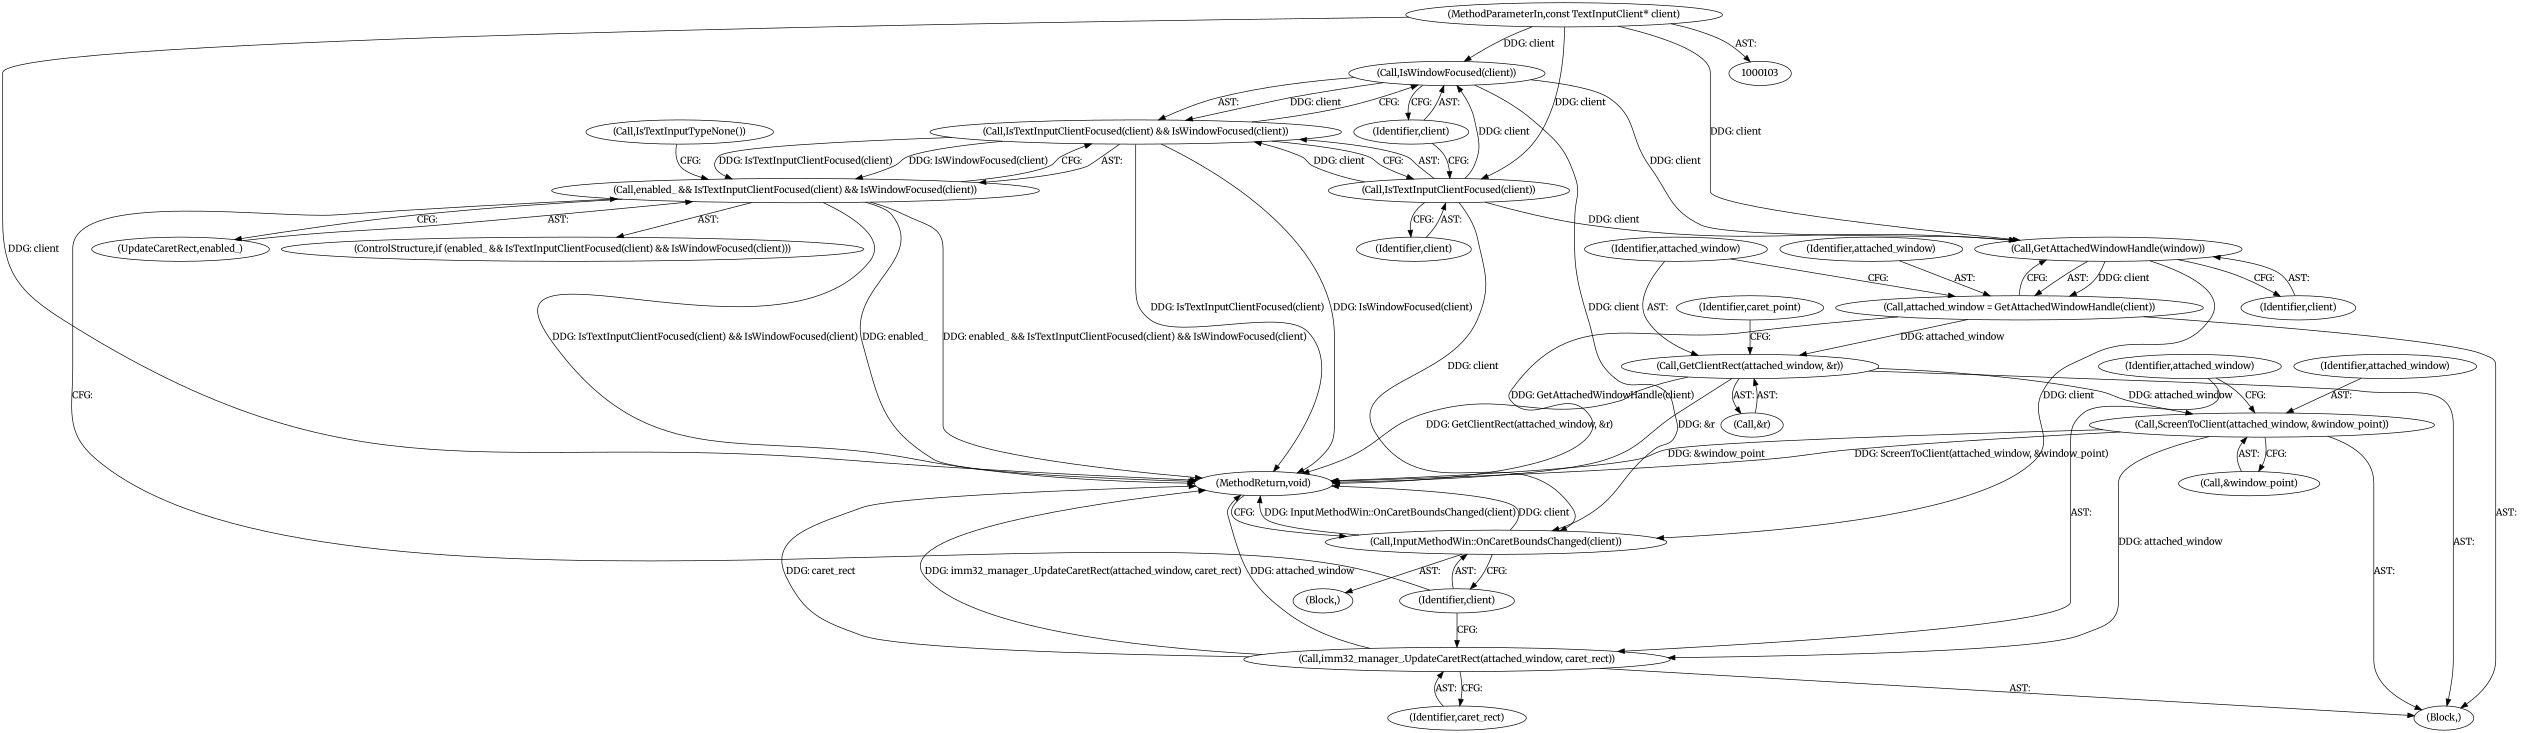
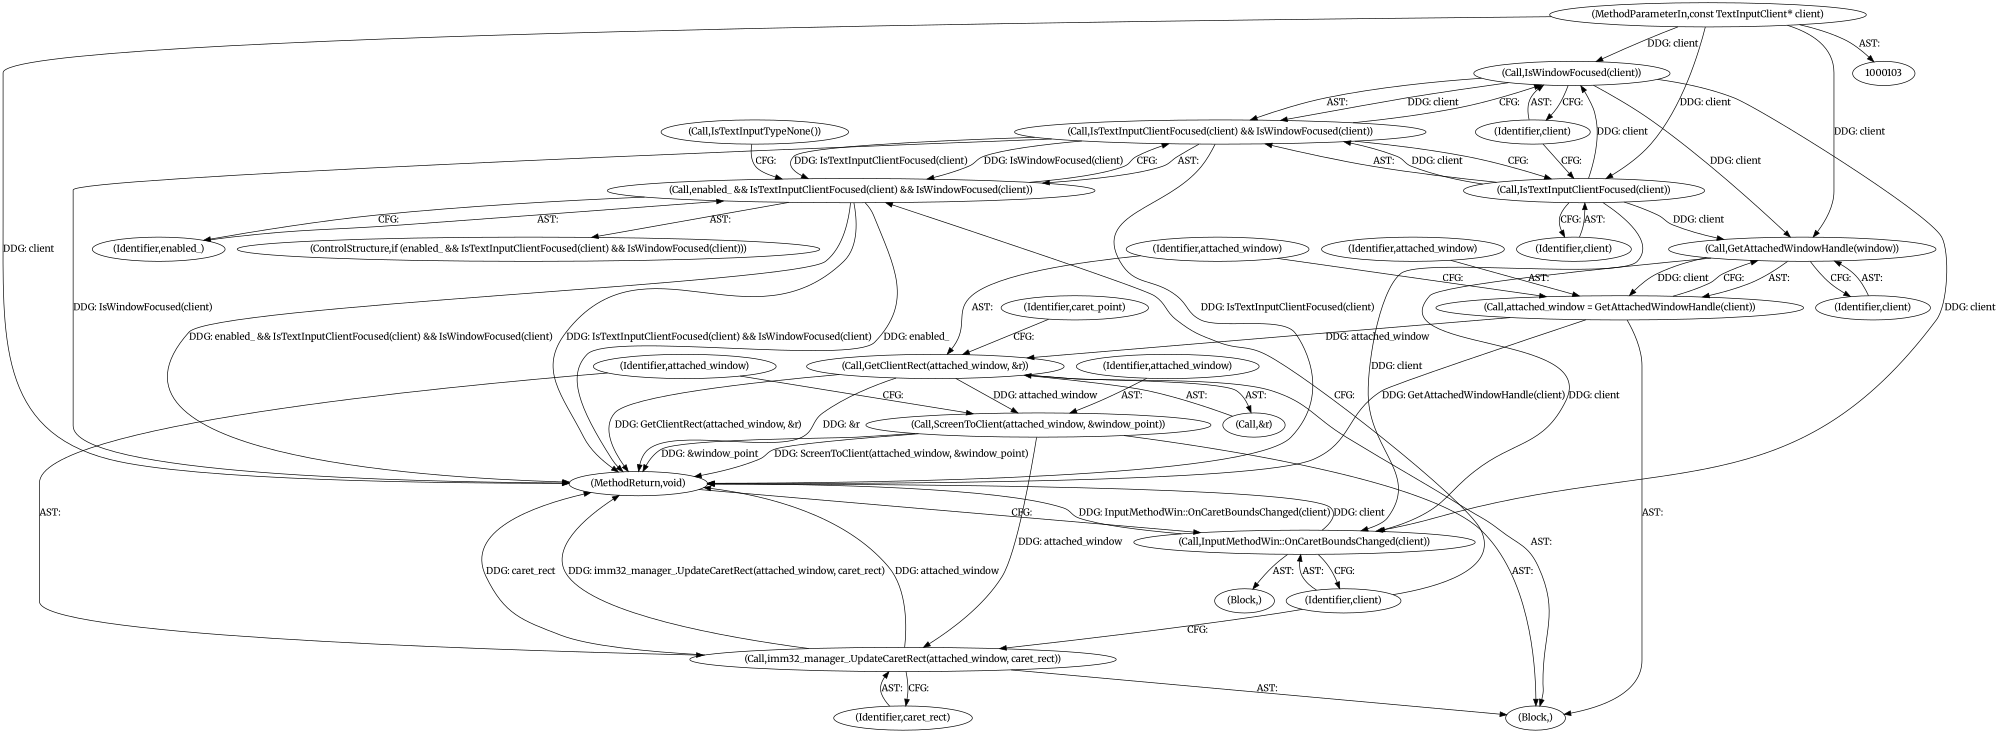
node "(UpdateCaretRect,enabled_)": label "(UpdateCaretRect,enabled_)" -> "(Identifier,enabled_)"
node "(Call,&window_point)": removed
